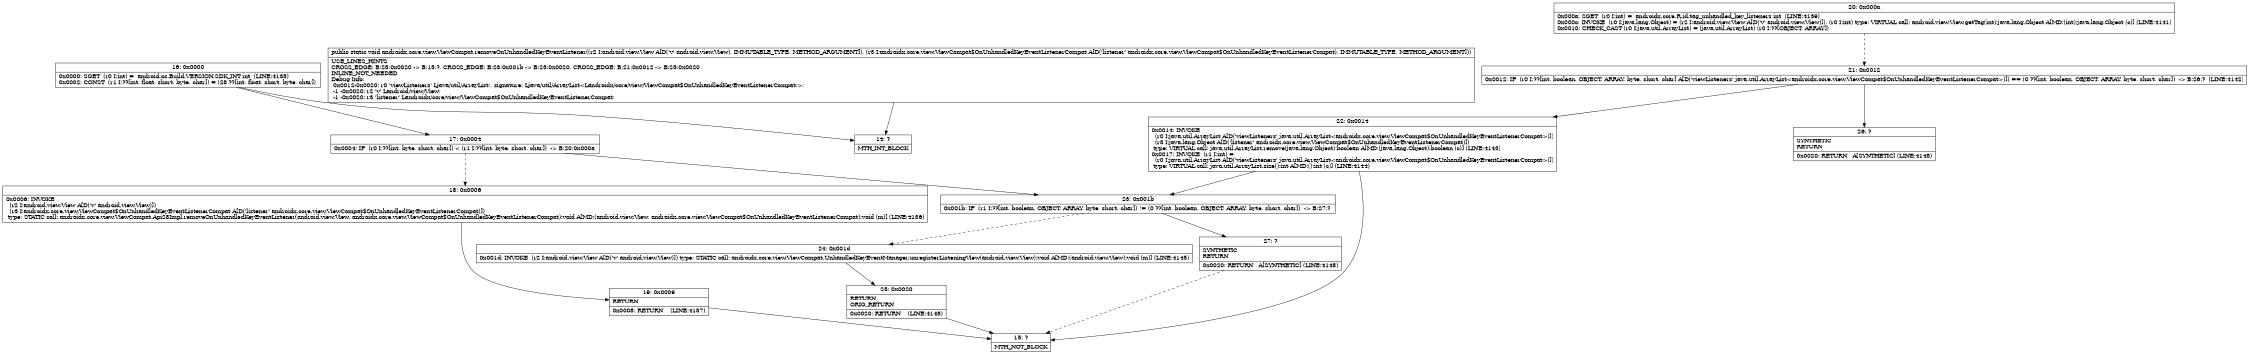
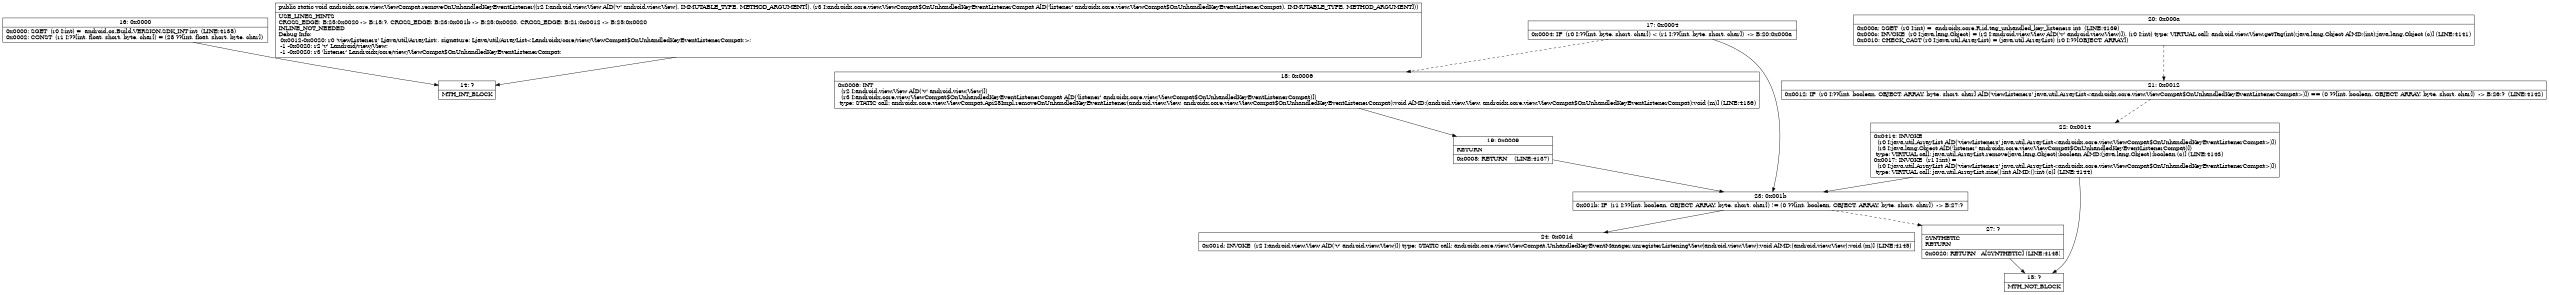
edge "21: 0x0012" -> "22: 0x0014": style solid -> dashed
edge "16: 0x0000" -> "17: 0x0004": removed
node "22: 0x0014": text "0x0014: INVOKE" -> "0x0414: INVOKE"
node "26: ?": removed
node "18: 0x0006": text "0x0006: INVOKE" -> "0x0006: INT"
edge "23: 0x001b" -> "27: ?": style solid -> dashed
edge "23: 0x001b" -> "24: 0x001d": style dashed -> solid
edge "27: ?" -> "15: ?": style dashed -> solid
node "25: 0x0020": removed
edge "19: 0x0009" -> "15: ?": now "19: 0x0009" -> "23: 0x001b"
